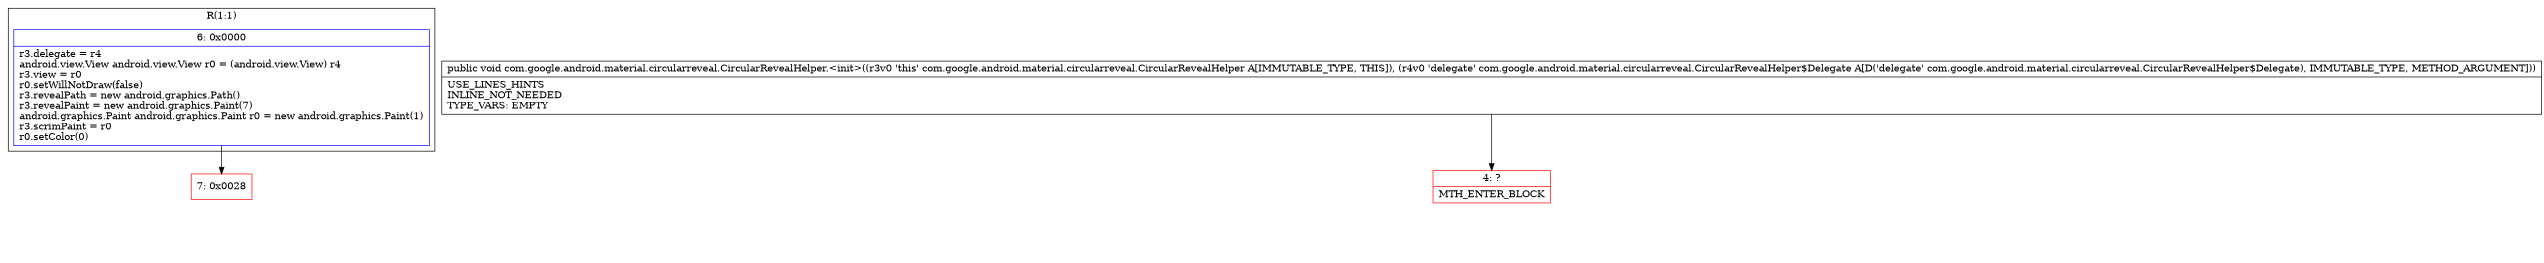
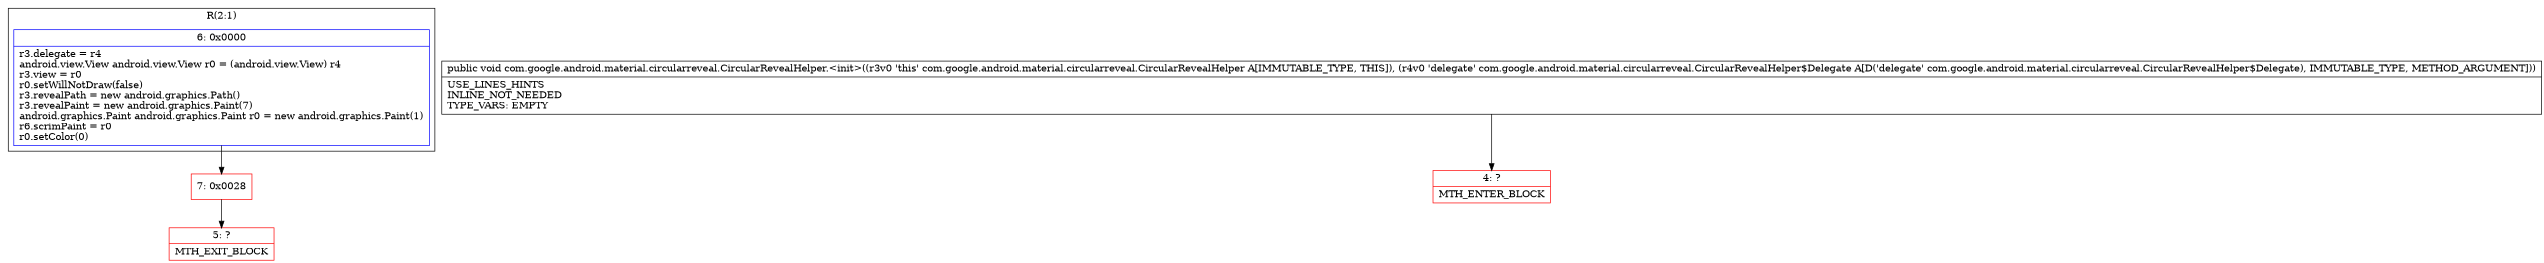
cluster "R(1:1)": label "R(1:1)" -> "R(2:1)"
node "6: 0x0000": text "r3.scrimPaint = r0" -> "r6.scrimPaint = r0"
node "5: ?": added
